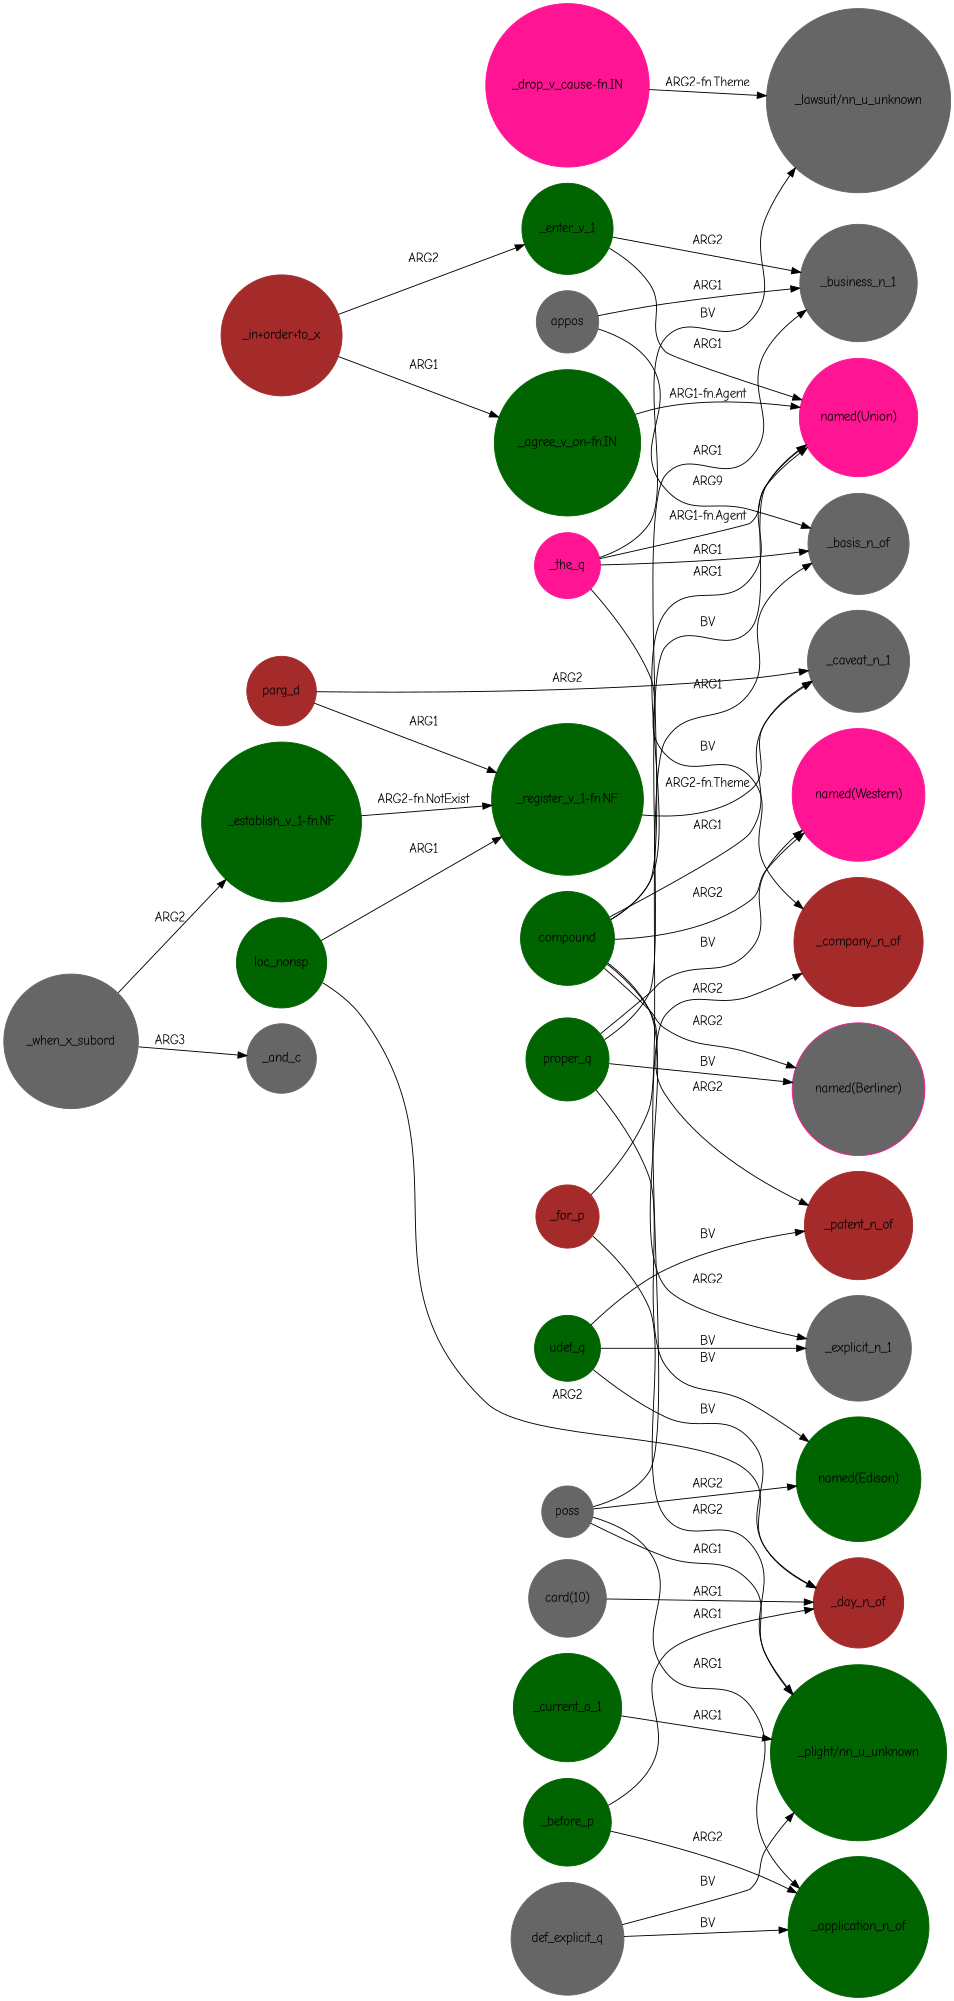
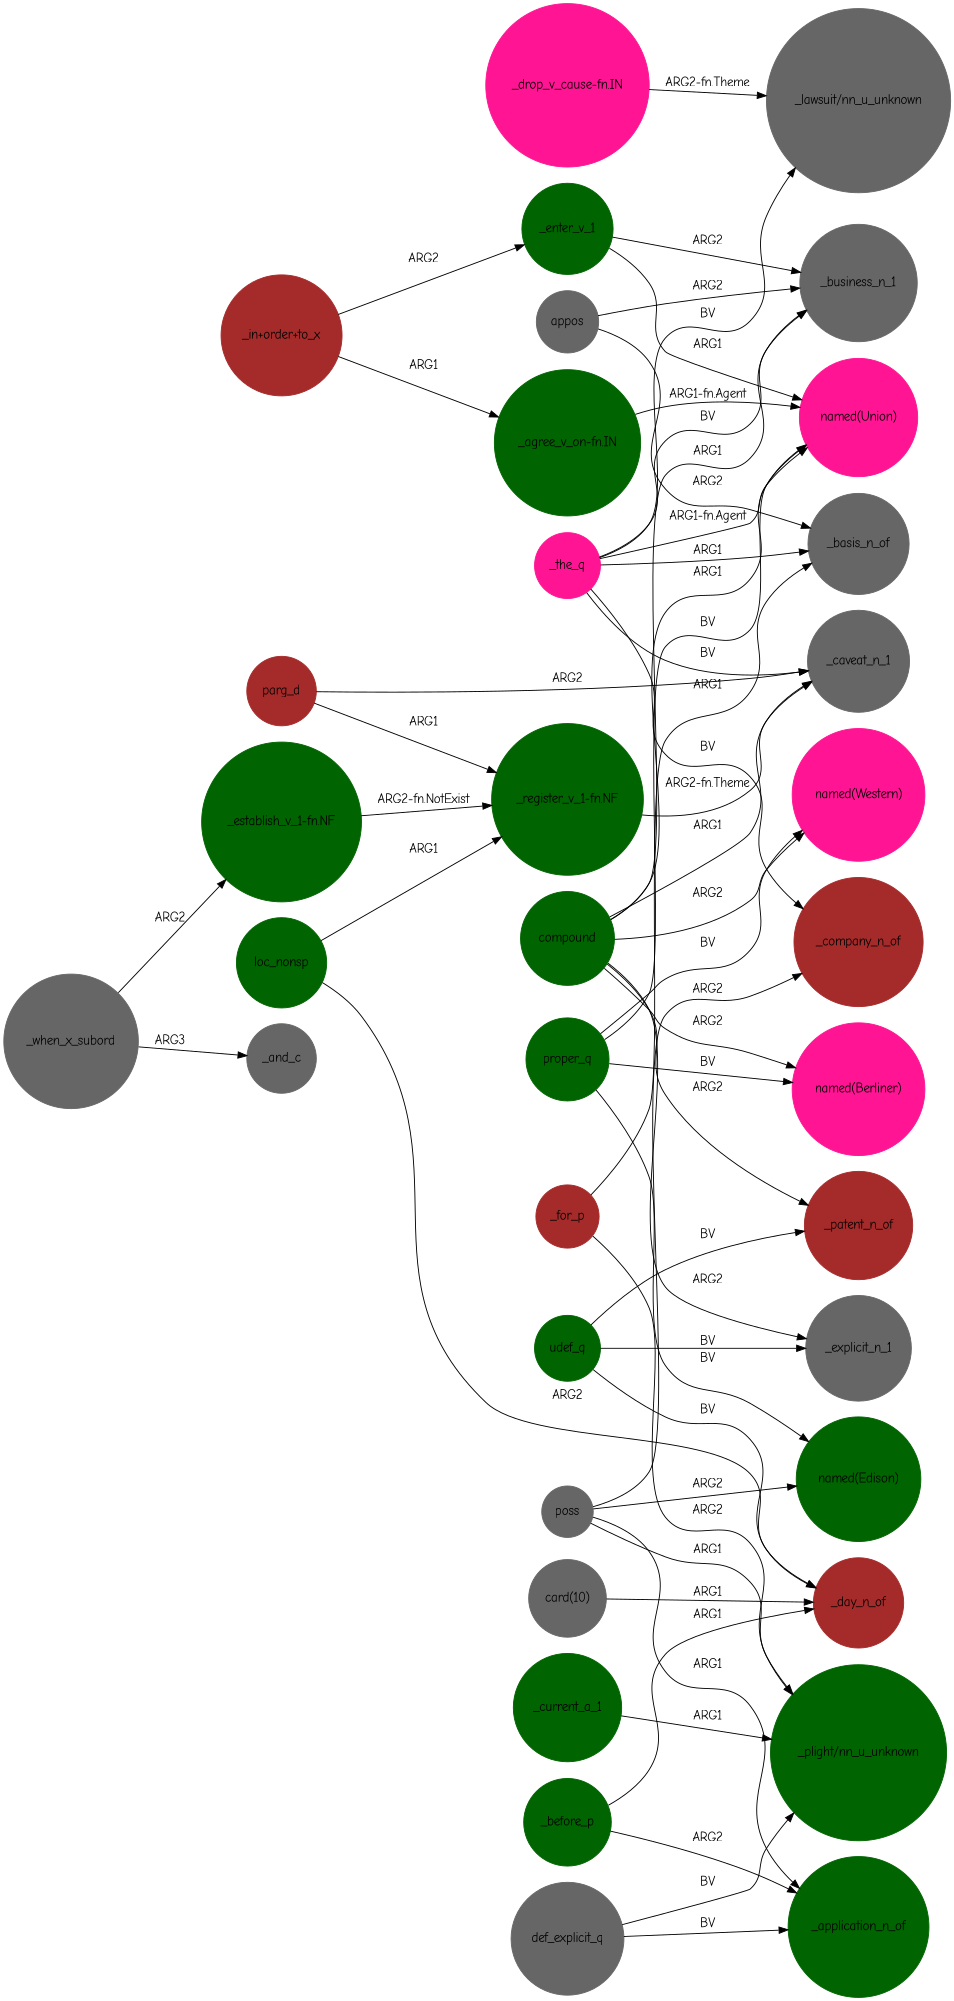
edge "appos" -> "_business_n_1": label "ARG1" -> "ARG2"
edge "_the_q" -> "_business_n_1": added, label "BV"
edge "appos" -> "_basis_n_of": label "ARG9" -> "ARG2"
edge "_the_q" -> "_caveat_n_1": added, label "BV"
node "named(Berliner)": fillcolor gray40 -> deeppink
